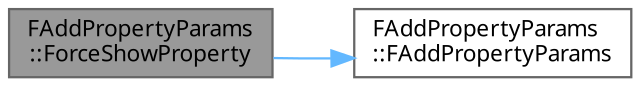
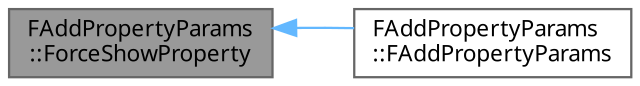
edge "FAddPropertyParams ::ForceShowProperty" -> "FAddPropertyParams ::FAddPropertyParams": reversed
